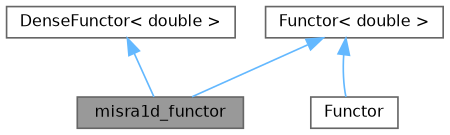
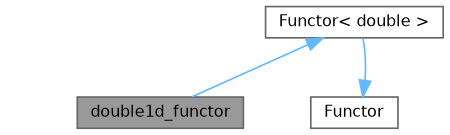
node "DenseFunctor< double >": removed
edge "Functor" -> "Functor< double >": reversed
node "misra1d_functor": label "misra1d_functor" -> "double1d_functor"
